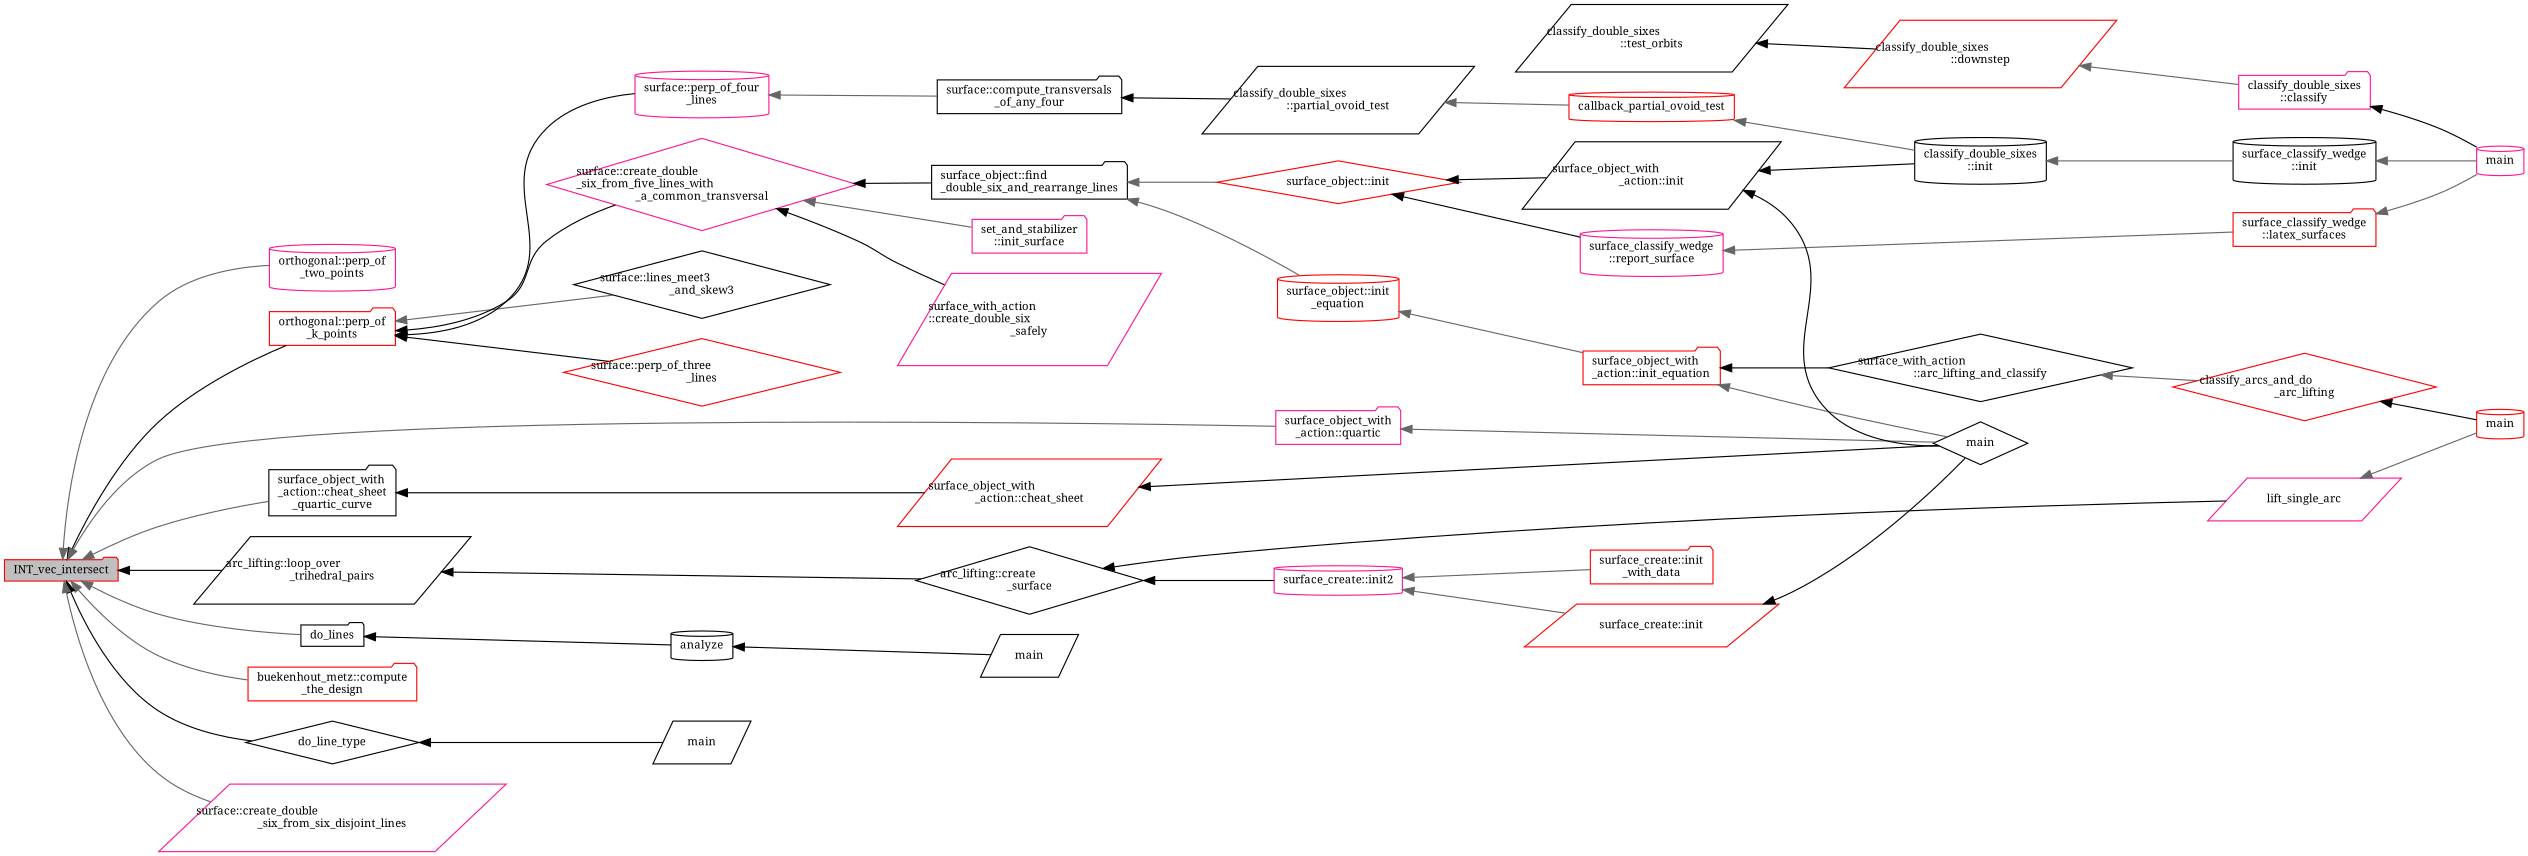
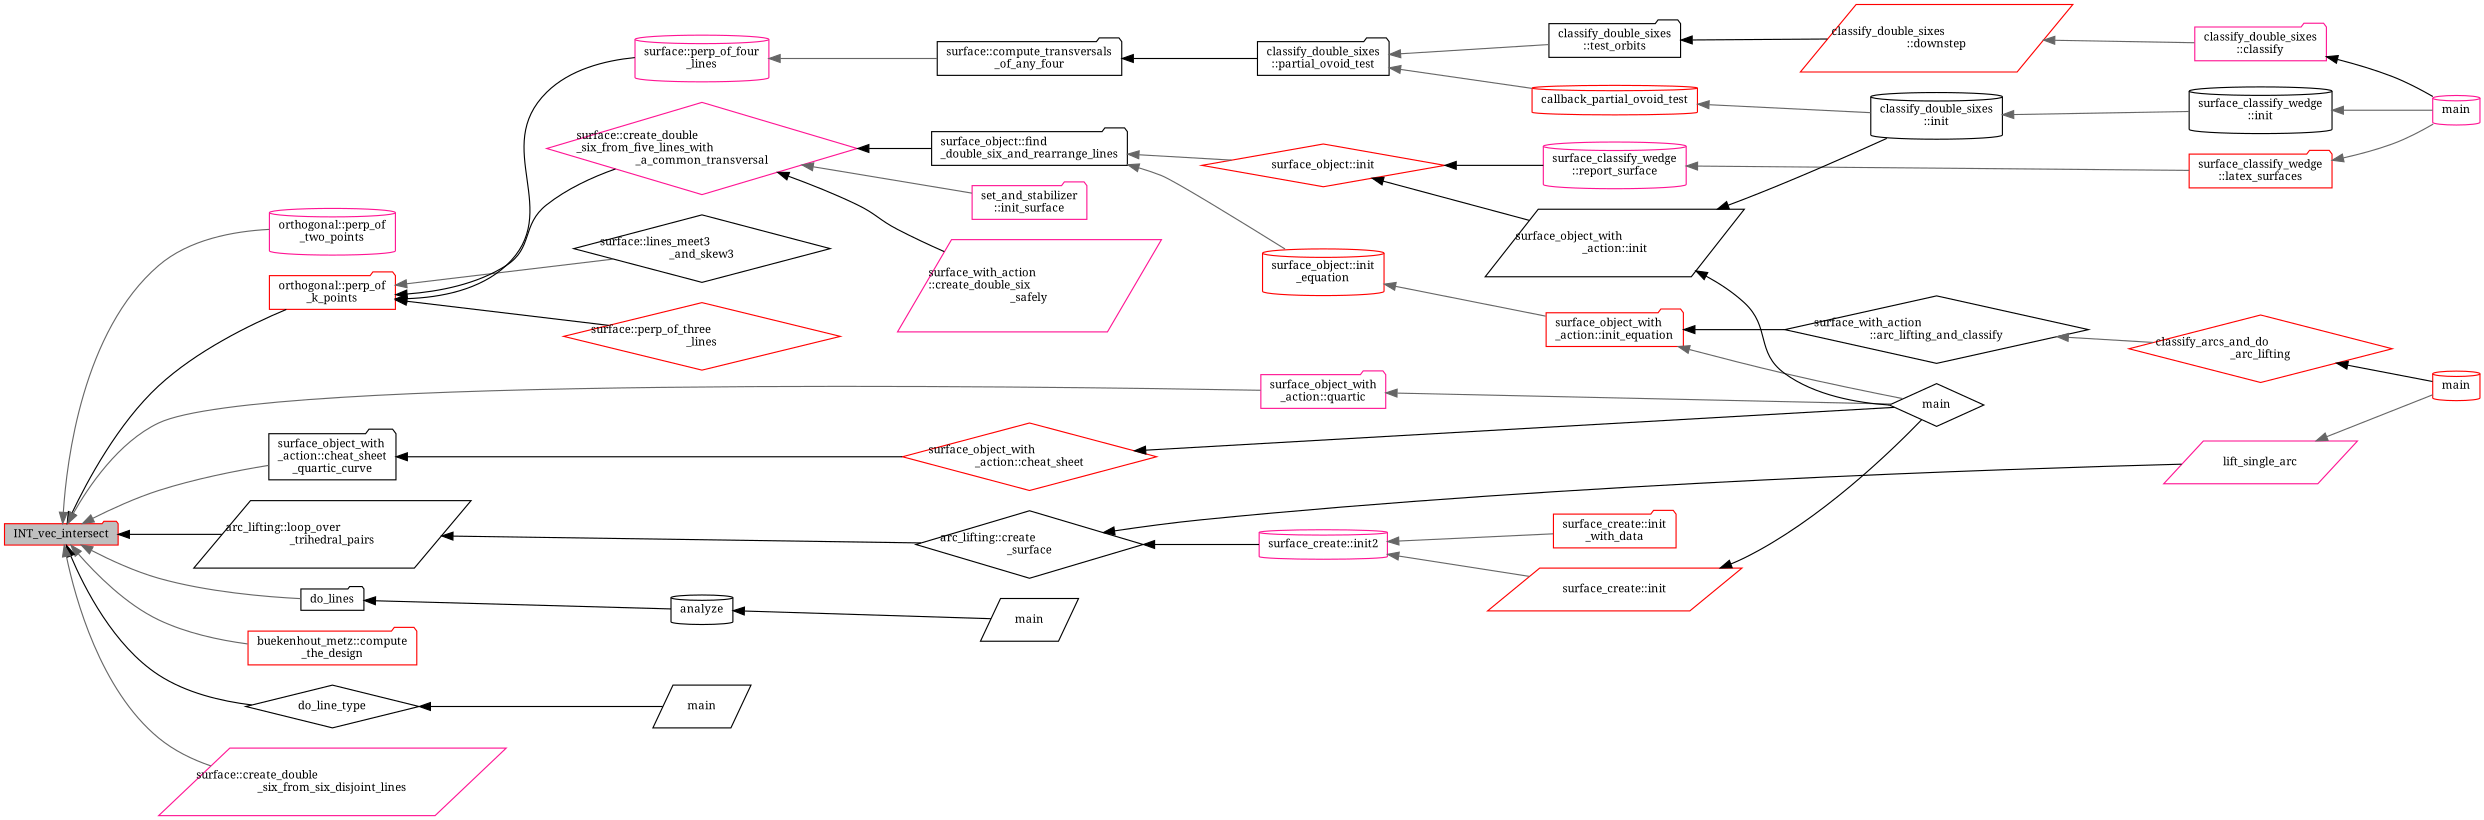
node "classify_double_sixes ::test_orbits": shape parallelogram -> folder
edge "classify_double_sixes ::test_orbits" -> "classify_double_sixes ::partial_ovoid_test": added
node "classify_double_sixes ::partial_ovoid_test": shape parallelogram -> folder
node "surface_object_with _action::cheat_sheet": shape parallelogram -> diamond
